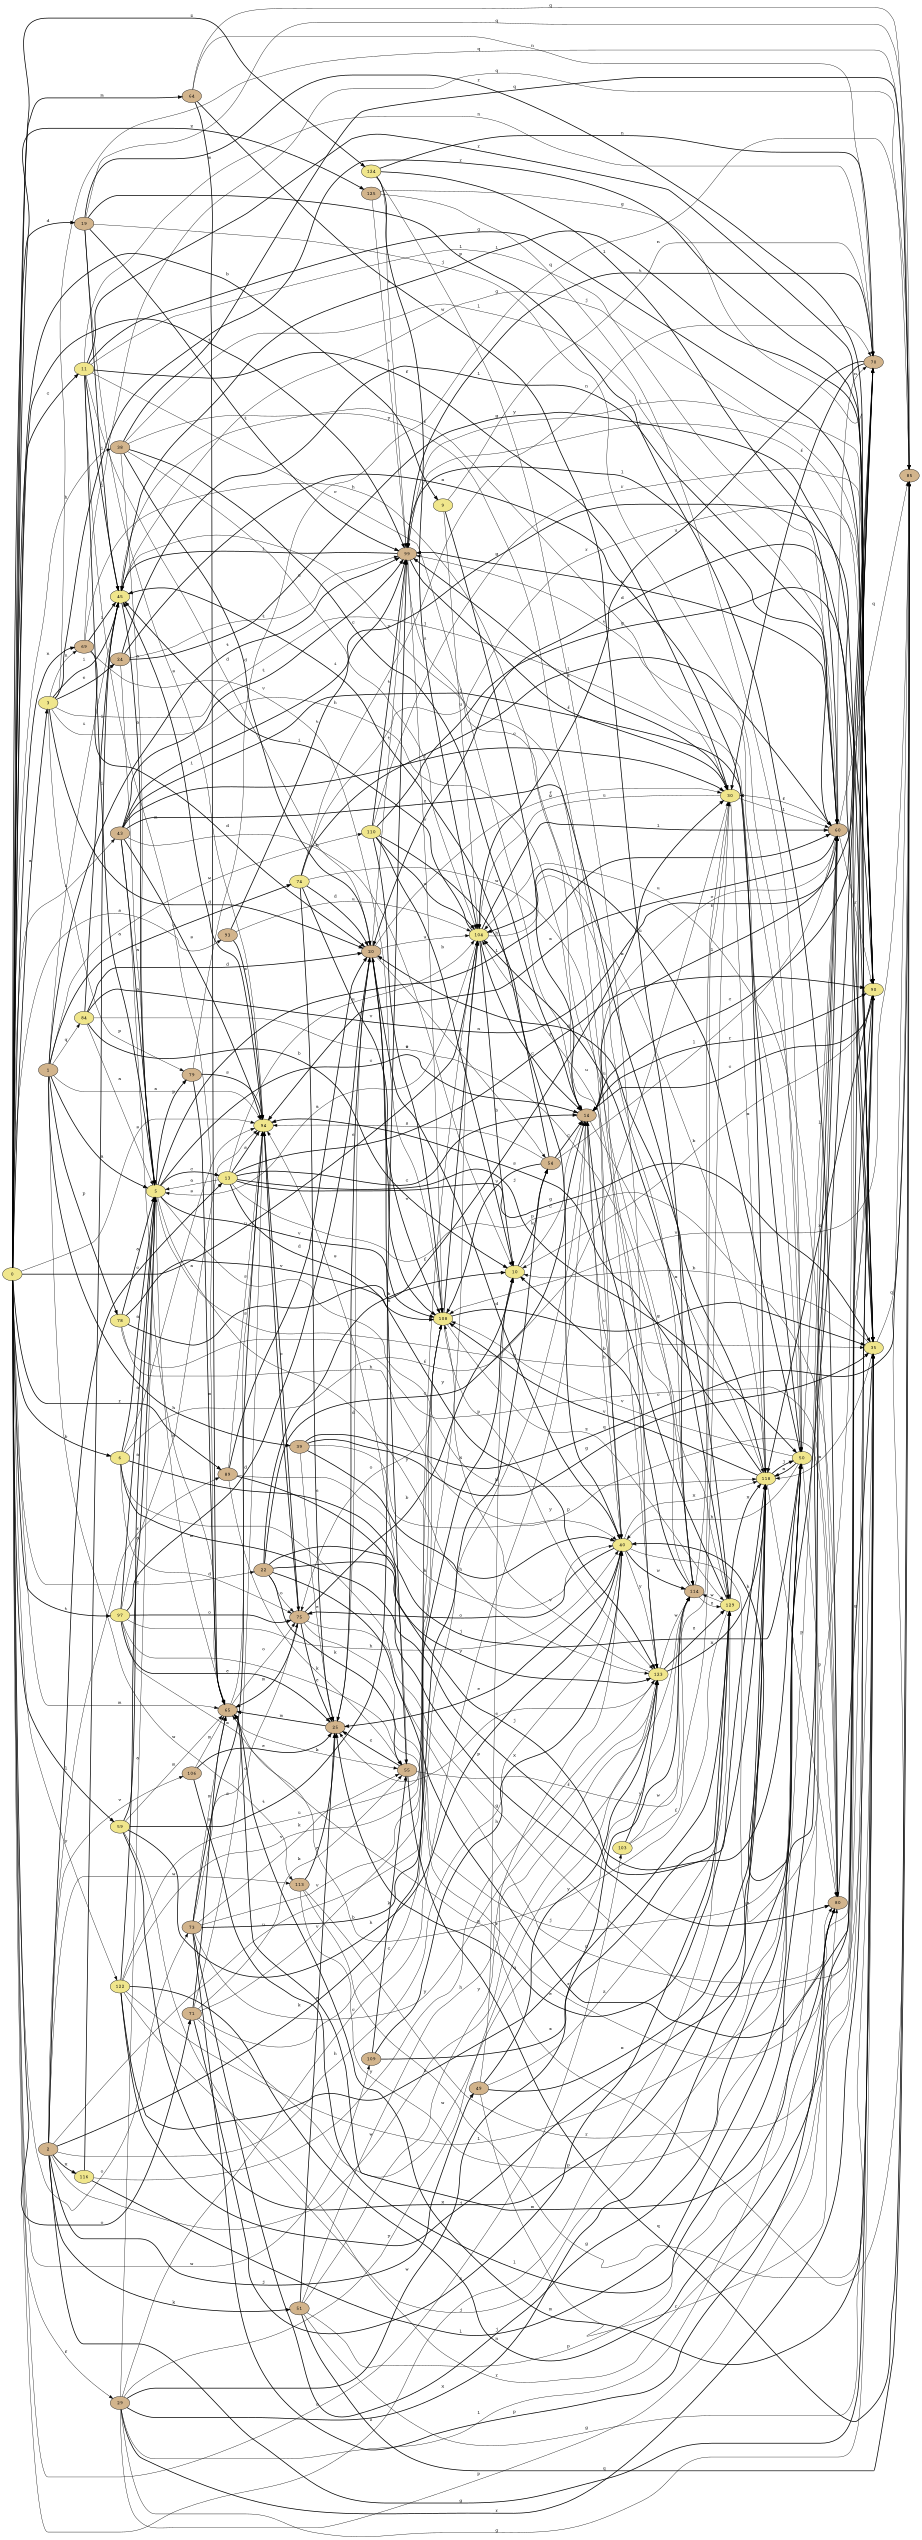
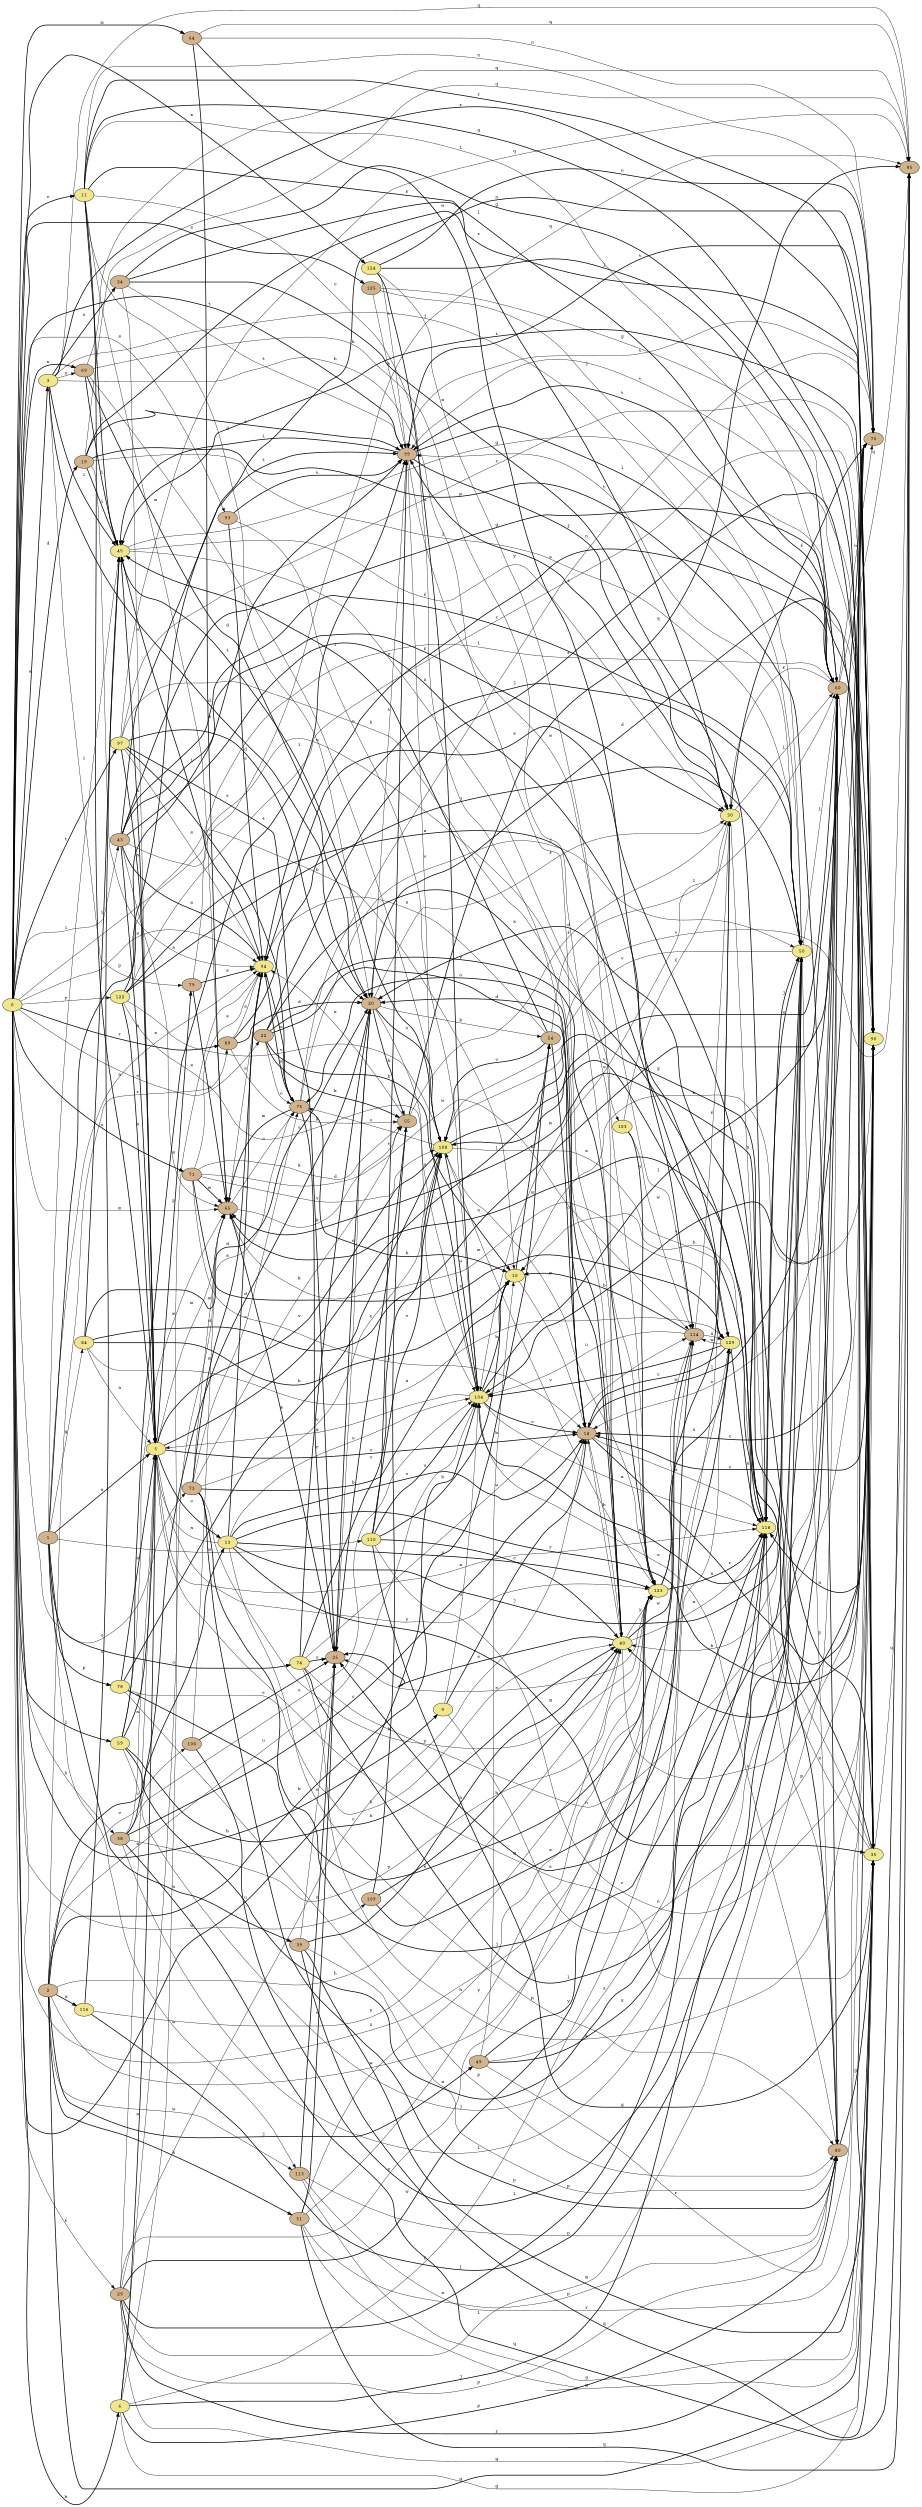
edge "89" -> "40": removed, label "h"
